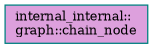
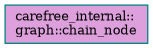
node "internal_internal:: graph::chain_node": label "internal_internal:: graph::chain_node" -> "carefree_internal:: graph::chain_node"
